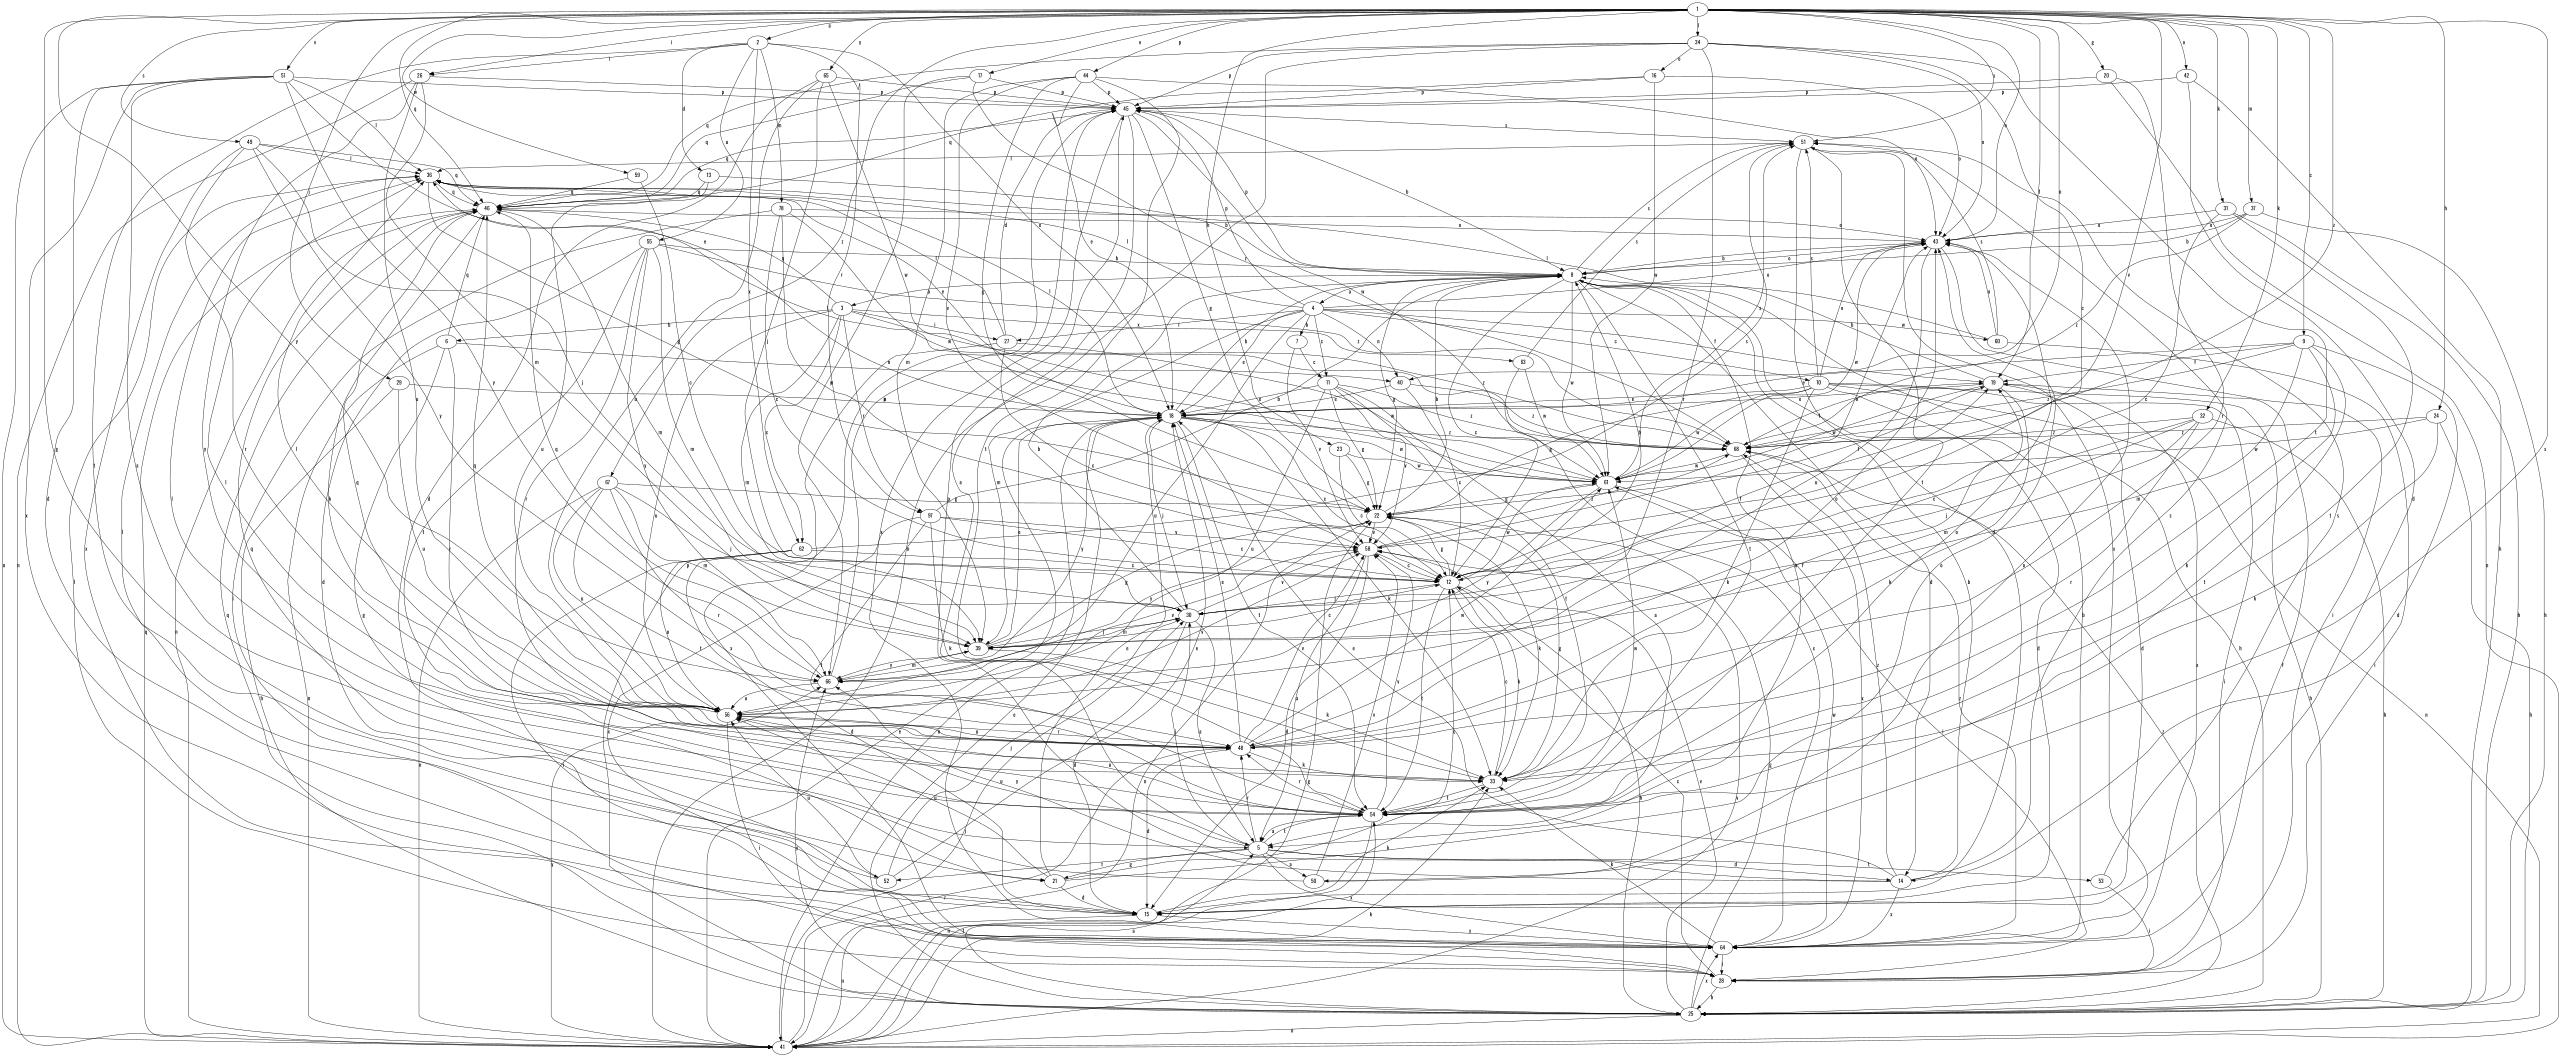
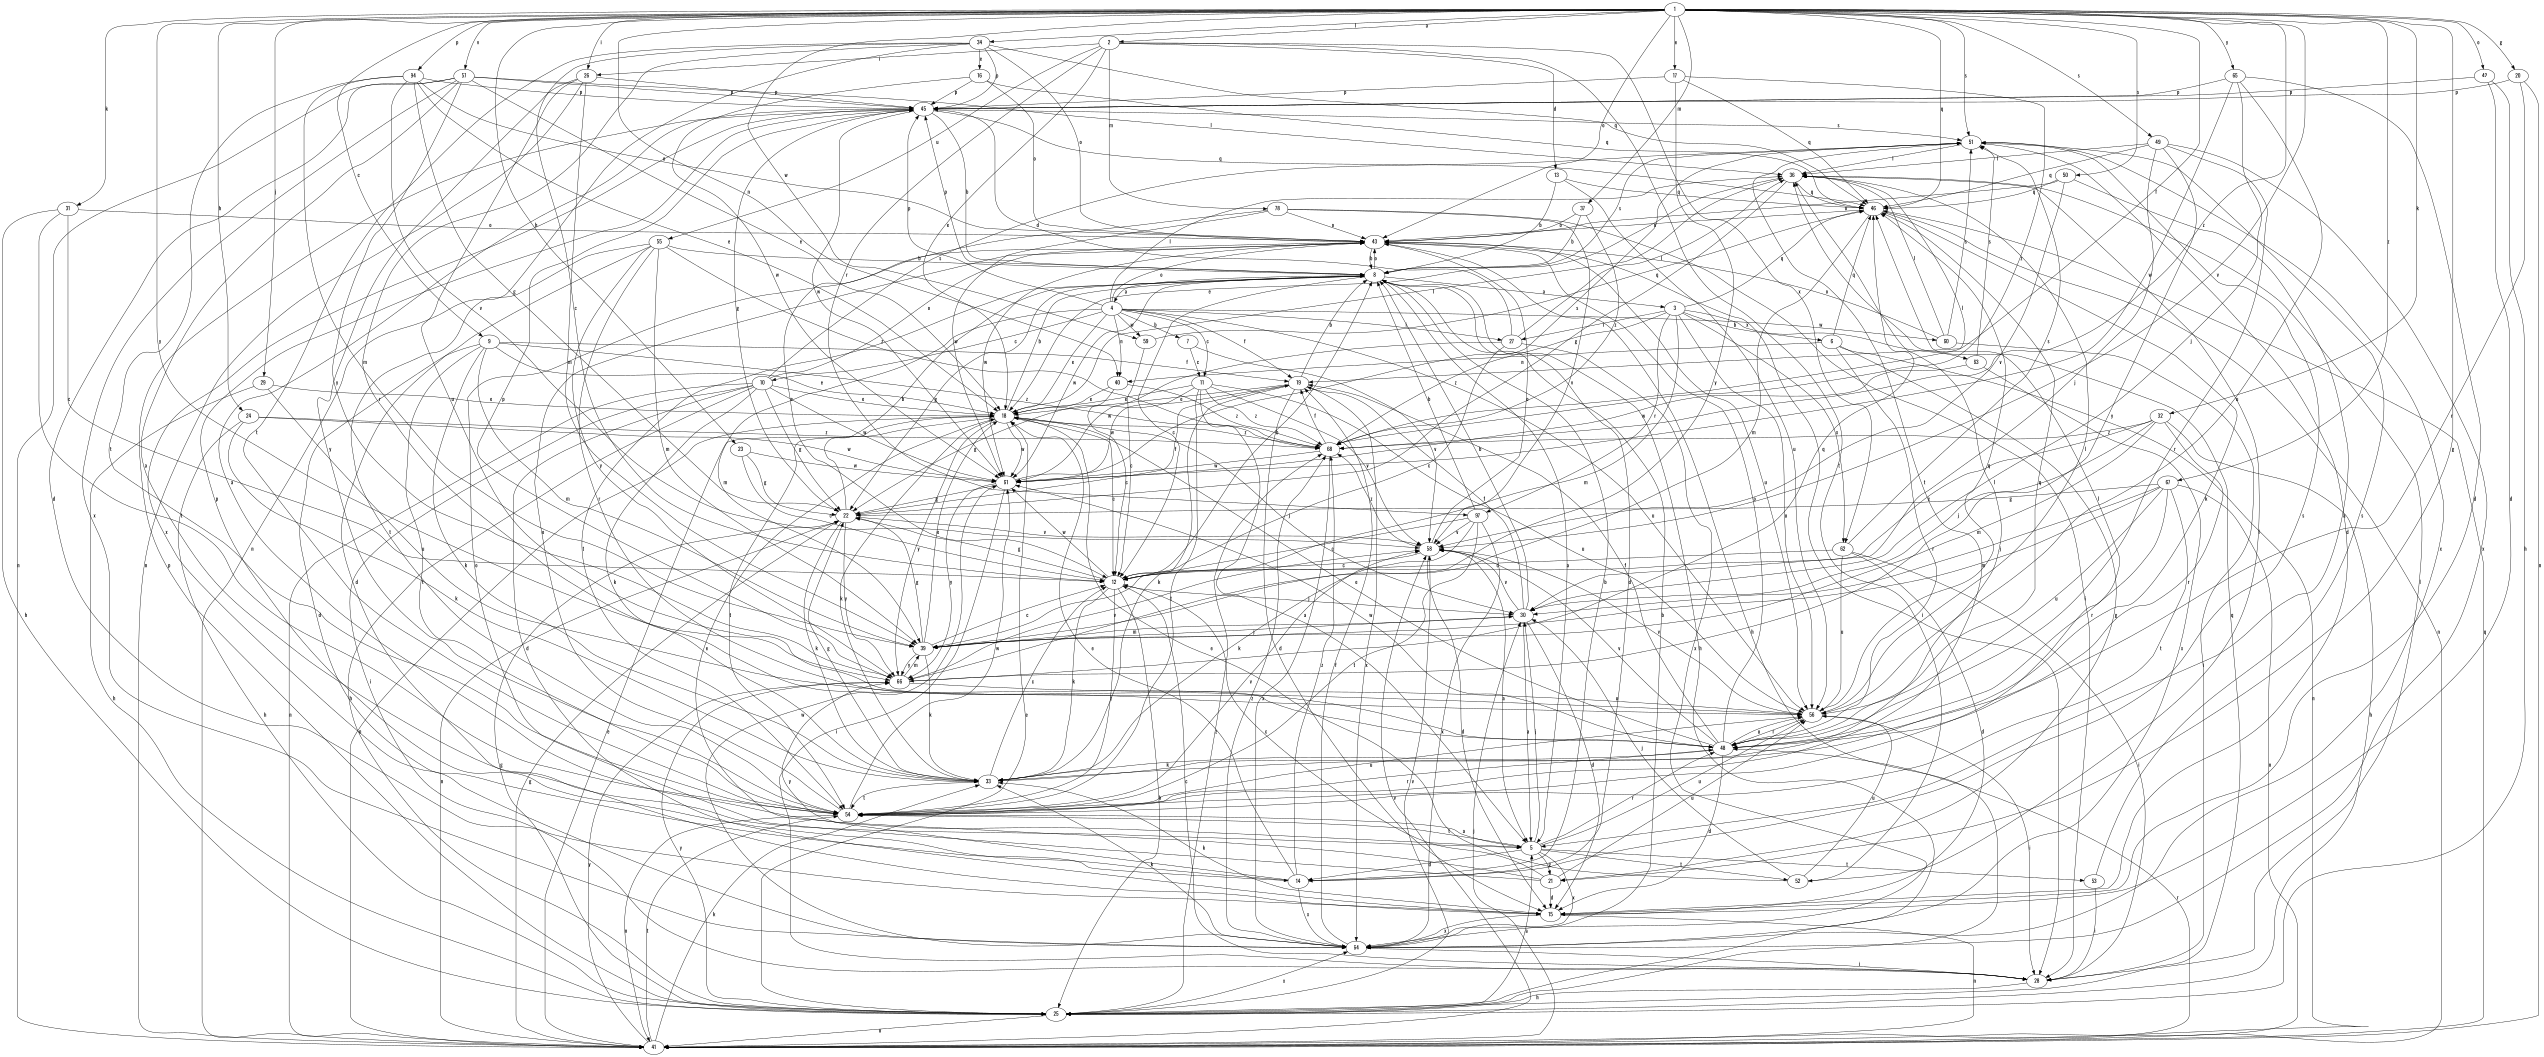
node "44": label "44" -> "94"
edge "4" -> "59": added, label "w"
edge "8" -> "64": reversed
edge "5" -> "50": reversed
edge "37" -> "25": now "43" -> "25"
